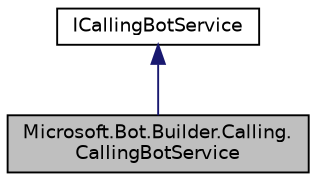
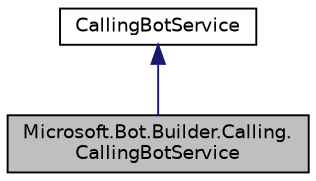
node "ICallingBotService": label "ICallingBotService" -> "CallingBotService"
